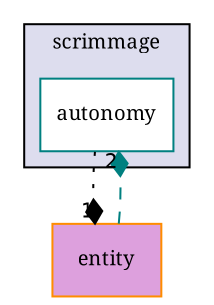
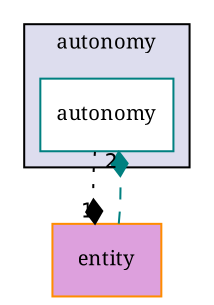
cluster "scrimmage": label "scrimmage" -> "autonomy"
